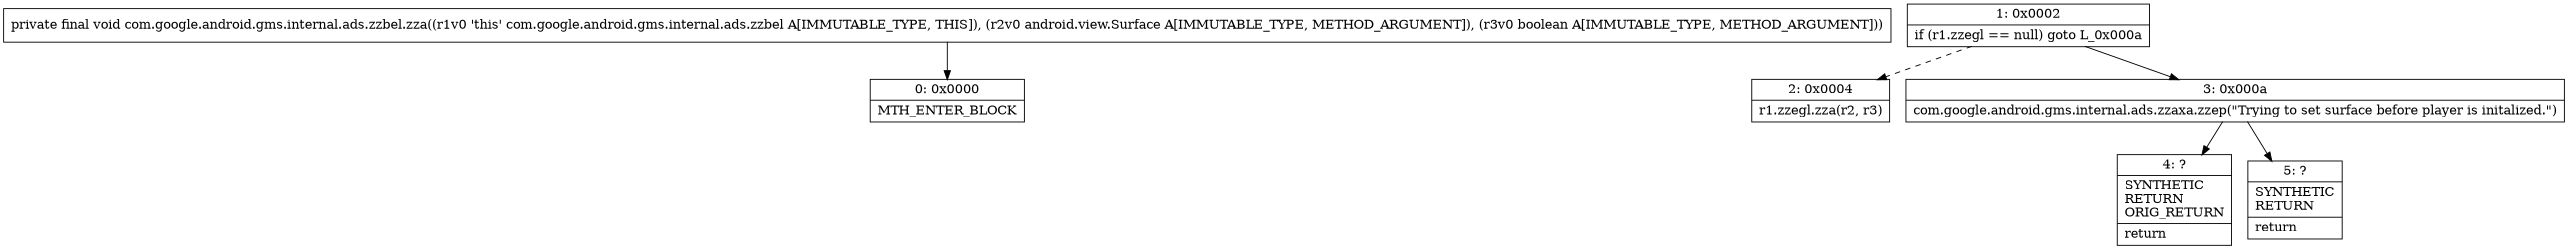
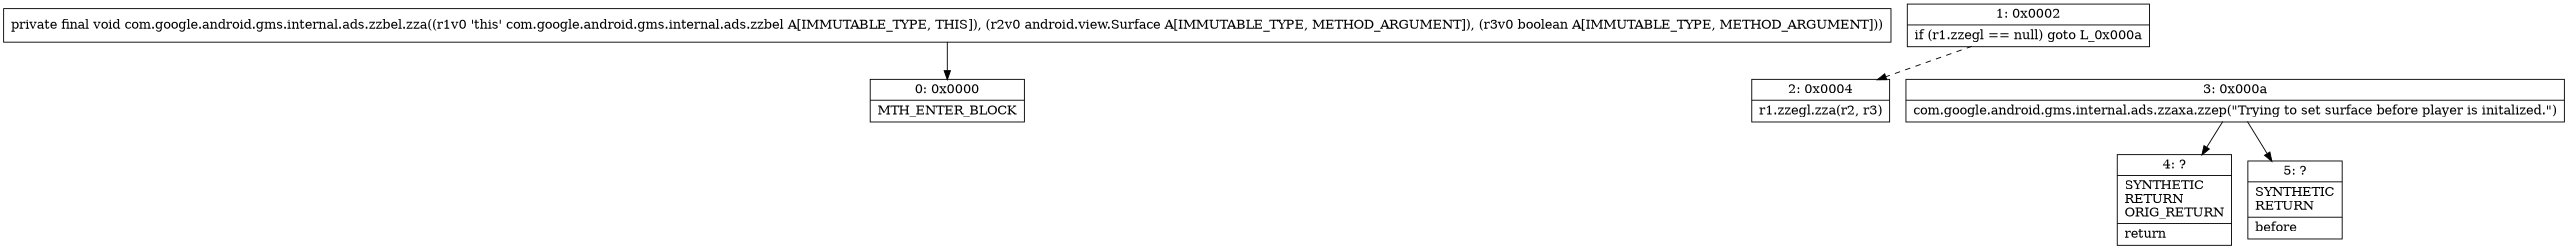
edge "1: 0x0002" -> "3: 0x000a": removed
node "5: ?": text "return" -> "before"
